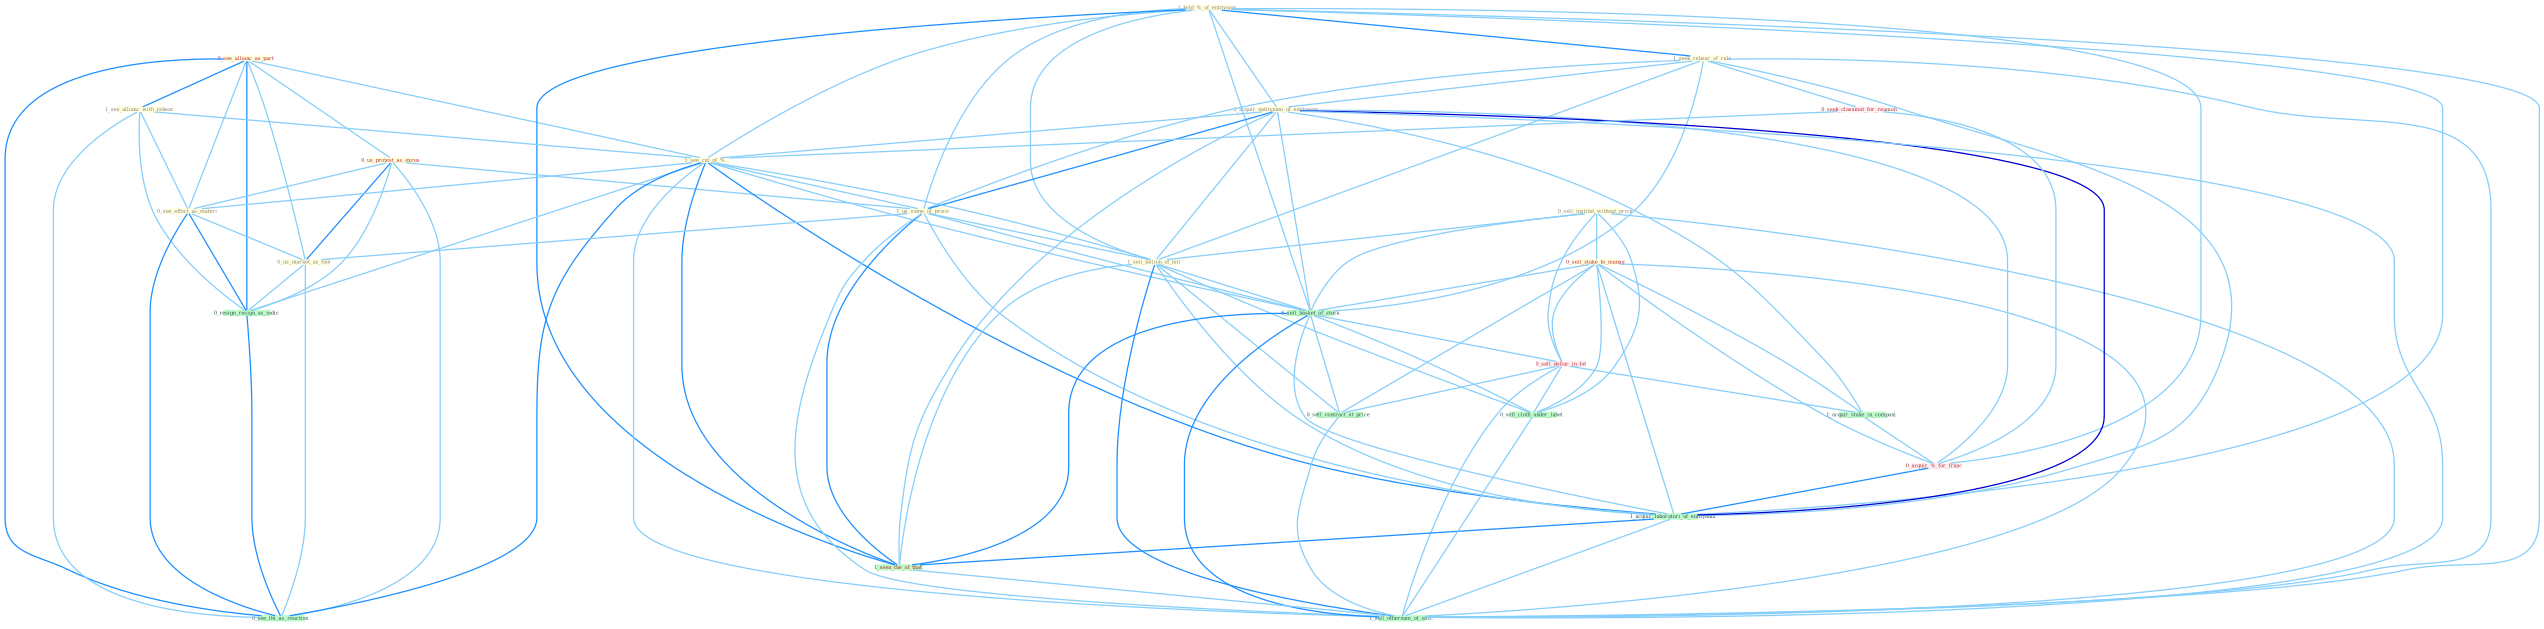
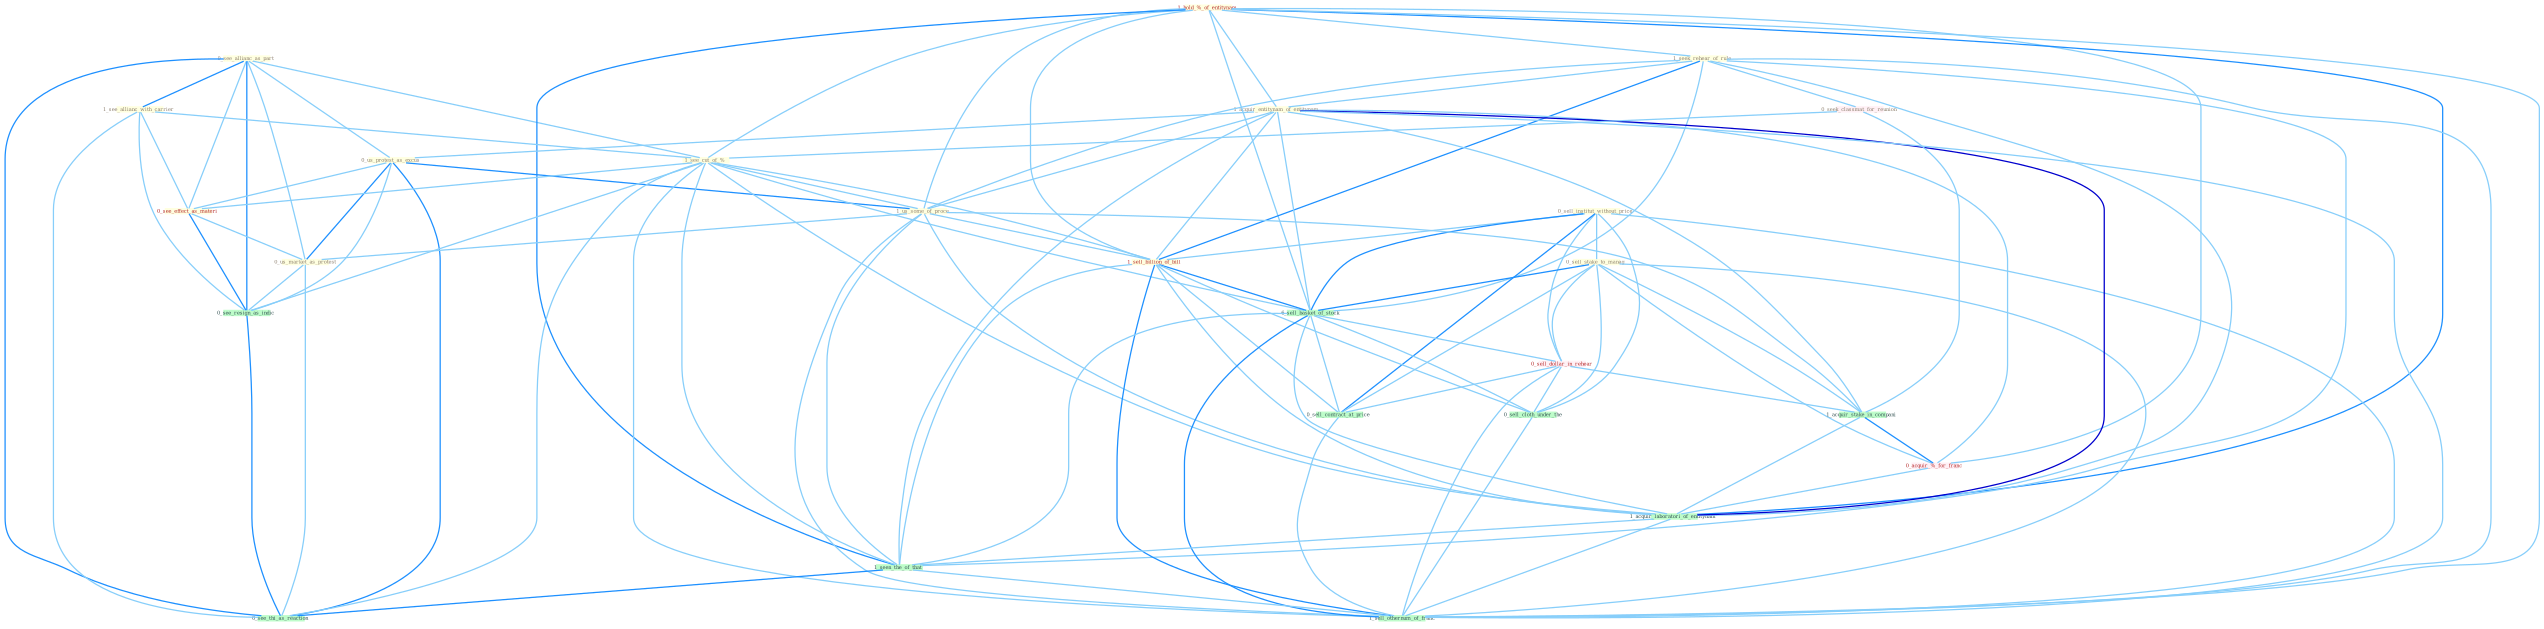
node "1_hold_%_of_entitynam": fontcolor #8b7d6b -> #b22222
edge "1_hold_%_of_entitynam" -- "1_seek_rehear_of_rule": color #1e90ff -> #87cefa
node "0_see_allianc_as_part": fontcolor #b22222 -> #8b7d6b
edge "1_hold_%_of_entitynam" -- "1_acquir_laboratori_of_entitynam": color #87cefa -> #1e90ff
node "1_see_allianc_with_rehear": label "1_see_allianc_with_rehear" -> "1_see_allianc_with_carrier"
node "0_seek_classmat_for_reunion": fontcolor #b22222 -> #8b7d6b
edge "1_acquir_entitynam_of_entitynam" -- "1_see_cut_of_%": now "1_acquir_entitynam_of_entitynam" -- "0_us_protest_as_excus"
node "0_us_protest_as_excus": fontcolor #b22222 -> #8b7d6b
edge "1_acquir_entitynam_of_entitynam" -- "1_us_some_of_proce": color #1e90ff -> #87cefa
edge "1_seek_rehear_of_rule" -- "1_sell_billion_of_bill": color #87cefa -> #1e90ff
edge "0_us_protest_as_excus" -- "1_us_some_of_proce": color #87cefa -> #1e90ff
node "0_see_effect_as_materi": fontcolor #8b7d6b -> #b22222
edge "0_sell_institut_without_price" -- "6_sell_basket_of_stock": color #87cefa -> #1e90ff
edge "0_seek_classmat_for_reunion" -- "0_acquir_%_for_franc": now "0_seek_classmat_for_reunion" -- "1_acquir_stake_in_compani"
node "0_us_market_as_tool": label "0_us_market_as_tool" -> "0_us_market_as_protest"
node "1_sell_billion_of_bill": fontcolor #8b7d6b -> #b22222
node "0_sell_stake_to_manag": fontcolor #b22222 -> #8b7d6b
edge "1_us_some_of_proce" -- "6_sell_basket_of_stock": now "1_us_some_of_proce" -- "1_acquir_stake_in_compani"
edge "1_sell_billion_of_bill" -- "6_sell_basket_of_stock": color #87cefa -> #1e90ff
edge "0_sell_stake_to_manag" -- "6_sell_basket_of_stock": color #87cefa -> #1e90ff
node "0_resign_resign_as_indic": label "0_resign_resign_as_indic" -> "0_see_resign_as_indic"
edge "0_sell_institut_without_price" -- "0_sell_contract_at_price": added
node "0_sell_dollar_in_lot": label "0_sell_dollar_in_lot" -> "0_sell_dollar_in_rehear"
edge "1_us_some_of_proce" -- "1_seen_the_of_that": color #1e90ff -> #87cefa
edge "0_sell_stake_to_manag" -- "1_acquir_laboratori_of_entitynam": now "1_acquir_stake_in_compani" -- "1_acquir_laboratori_of_entitynam"
edge "6_sell_basket_of_stock" -- "1_seen_the_of_that": color #1e90ff -> #87cefa
edge "1_see_cut_of_%" -- "1_acquir_laboratori_of_entitynam": color #1e90ff -> #87cefa
edge "1_see_cut_of_%" -- "1_seen_the_of_that": color #1e90ff -> #87cefa
node "0_sell_cloth_under_label": label "0_sell_cloth_under_label" -> "0_sell_cloth_under_the"
edge "0_us_protest_as_excus" -- "0_see_thi_as_reaction": color #87cefa -> #1e90ff
edge "1_acquir_stake_in_compani" -- "0_acquir_%_for_franc": color #87cefa -> #1e90ff
edge "1_see_cut_of_%" -- "0_see_thi_as_reaction": color #1e90ff -> #87cefa
edge "0_see_effect_as_materi" -- "0_see_thi_as_reaction": now "1_seen_the_of_that" -- "0_see_thi_as_reaction"
edge "1_seek_rehear_of_rule" -- "1_seen_the_of_that": added
edge "0_acquir_%_for_franc" -- "1_acquir_laboratori_of_entitynam": color #1e90ff -> #87cefa
edge "1_acquir_laboratori_of_entitynam" -- "1_seen_the_of_that": color #1e90ff -> #87cefa
node "1_seen_the_of_that": fontcolor #b22222 -> #2f4f4f
node "1_sell_othernum_of_offic": label "1_sell_othernum_of_offic" -> "1_sell_othernum_of_franc"
